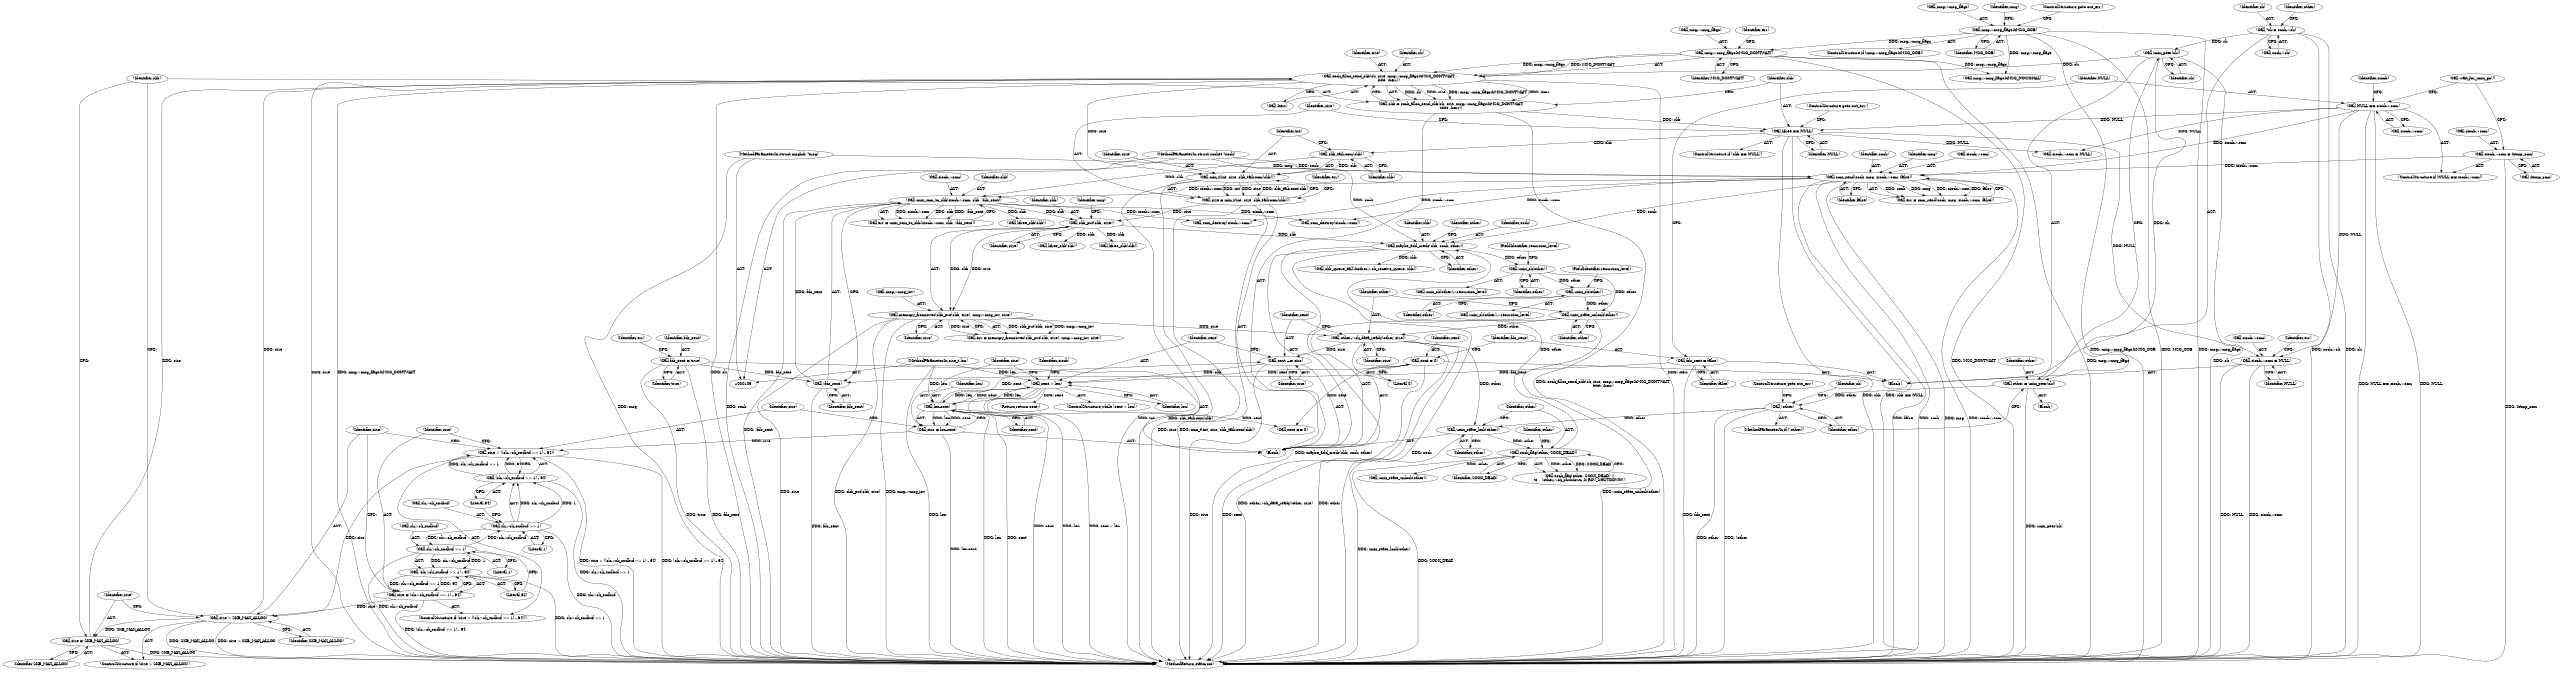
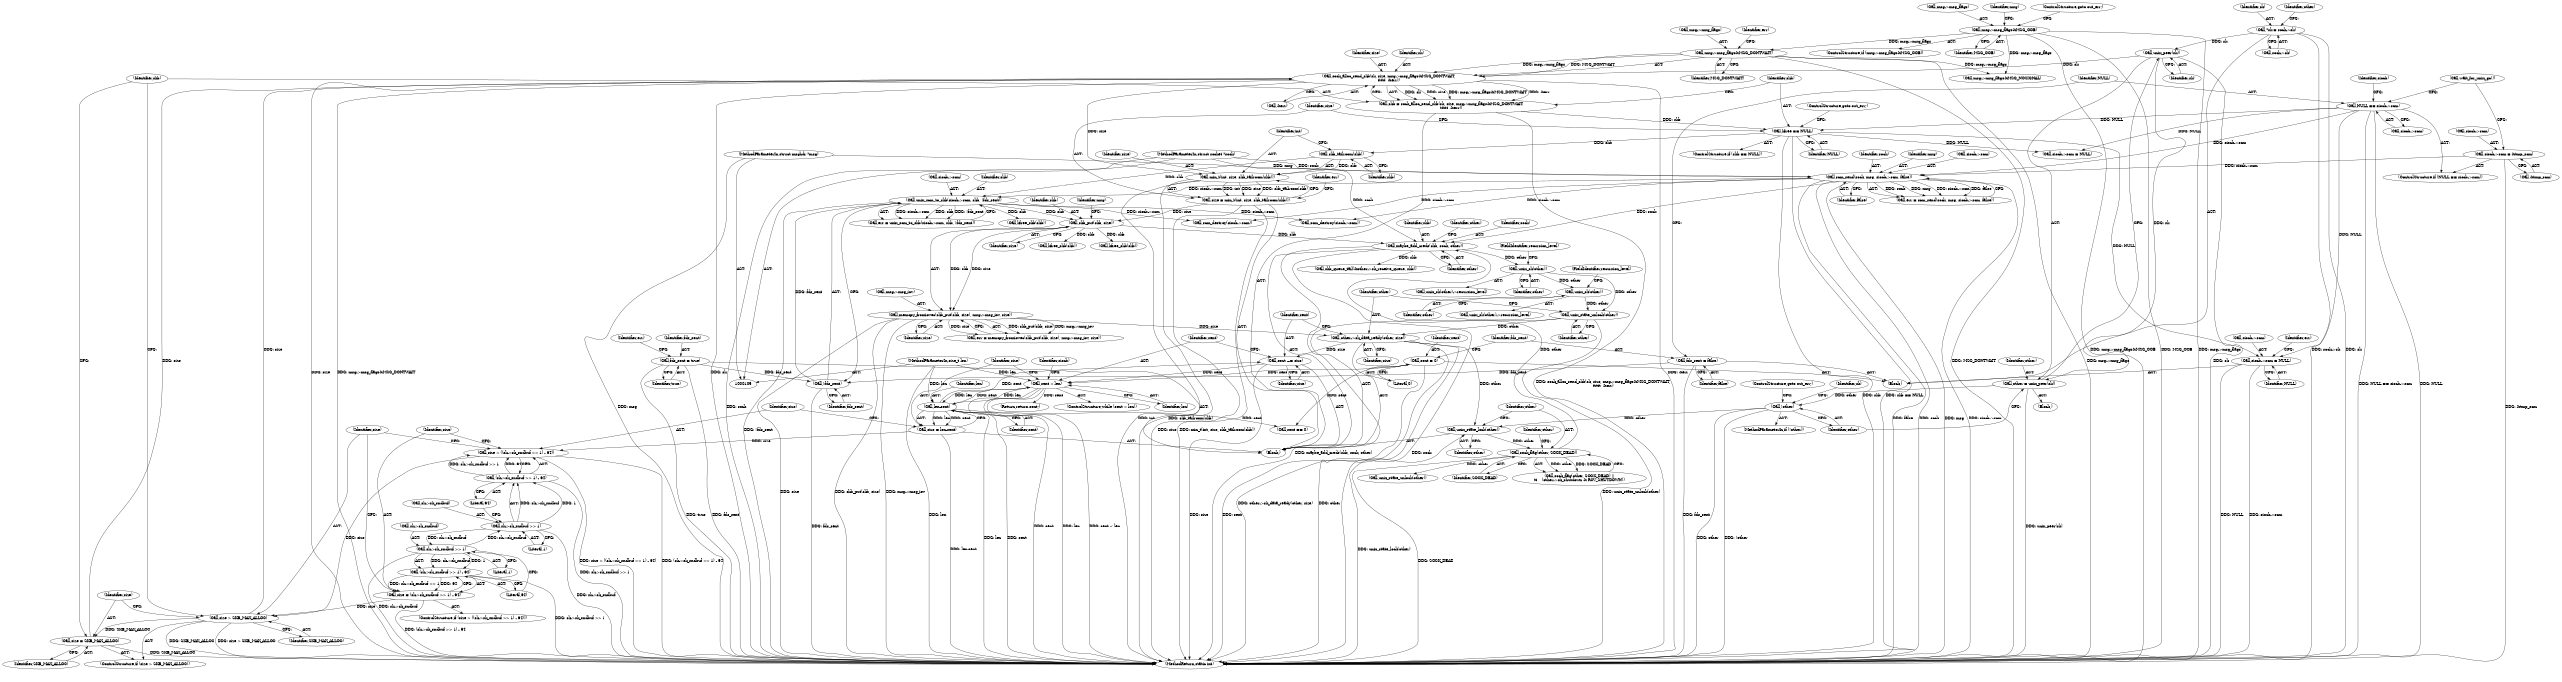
edge "(Call,sent += size)" -> "(Call,sent < len)": label "DDG: skb" -> "DDG: sent"
edge "(Call,size > ((sk->sk_sndbuf >> 1) - 64))" -> "(ControlStructure,if (size > ((sk->sk_sndbuf >> 1) - 64)))": removed, label "AST:"
